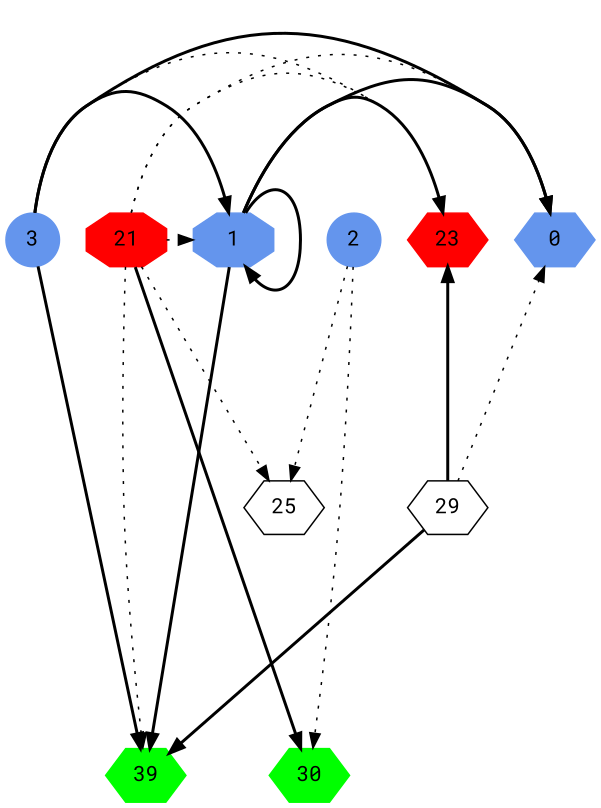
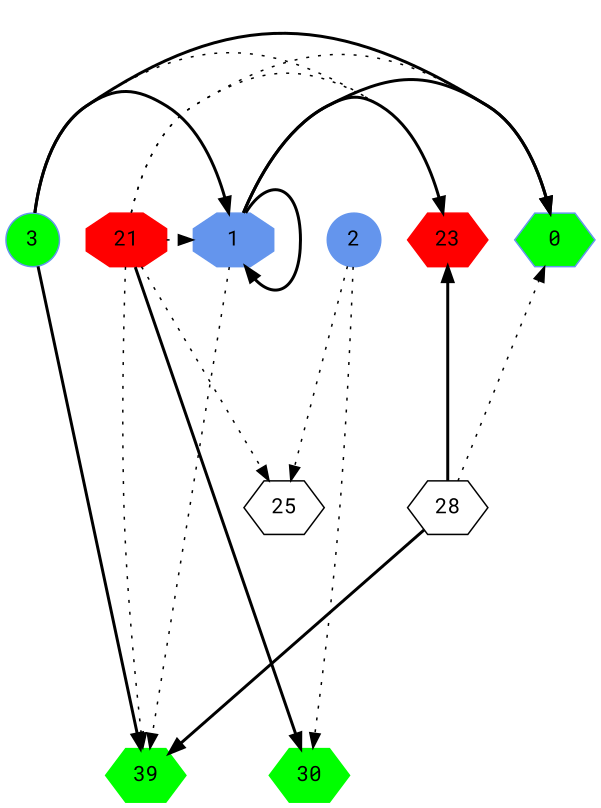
node "3": fillcolor cornflowerblue -> green
node "0": fillcolor cornflowerblue -> green
edge "1" -> "39": style bold -> dotted
node "29": label "29" -> "28"
